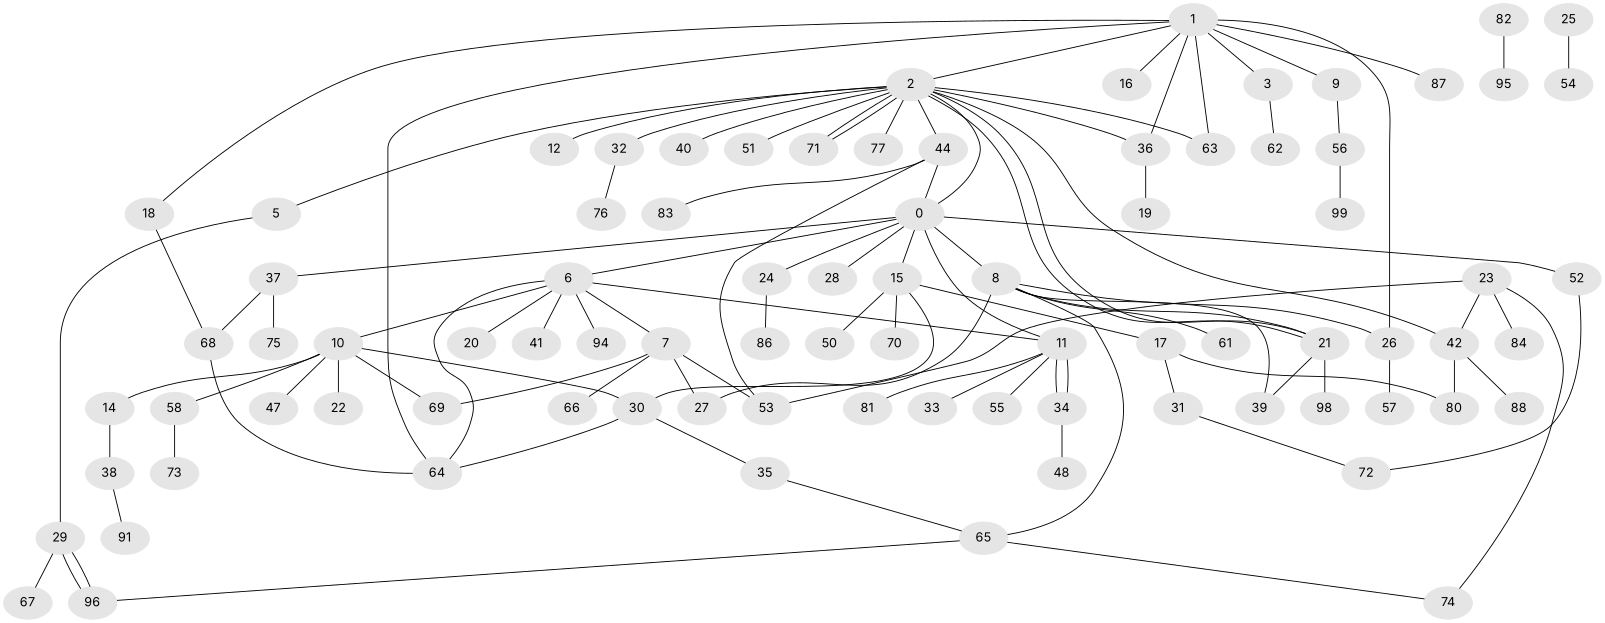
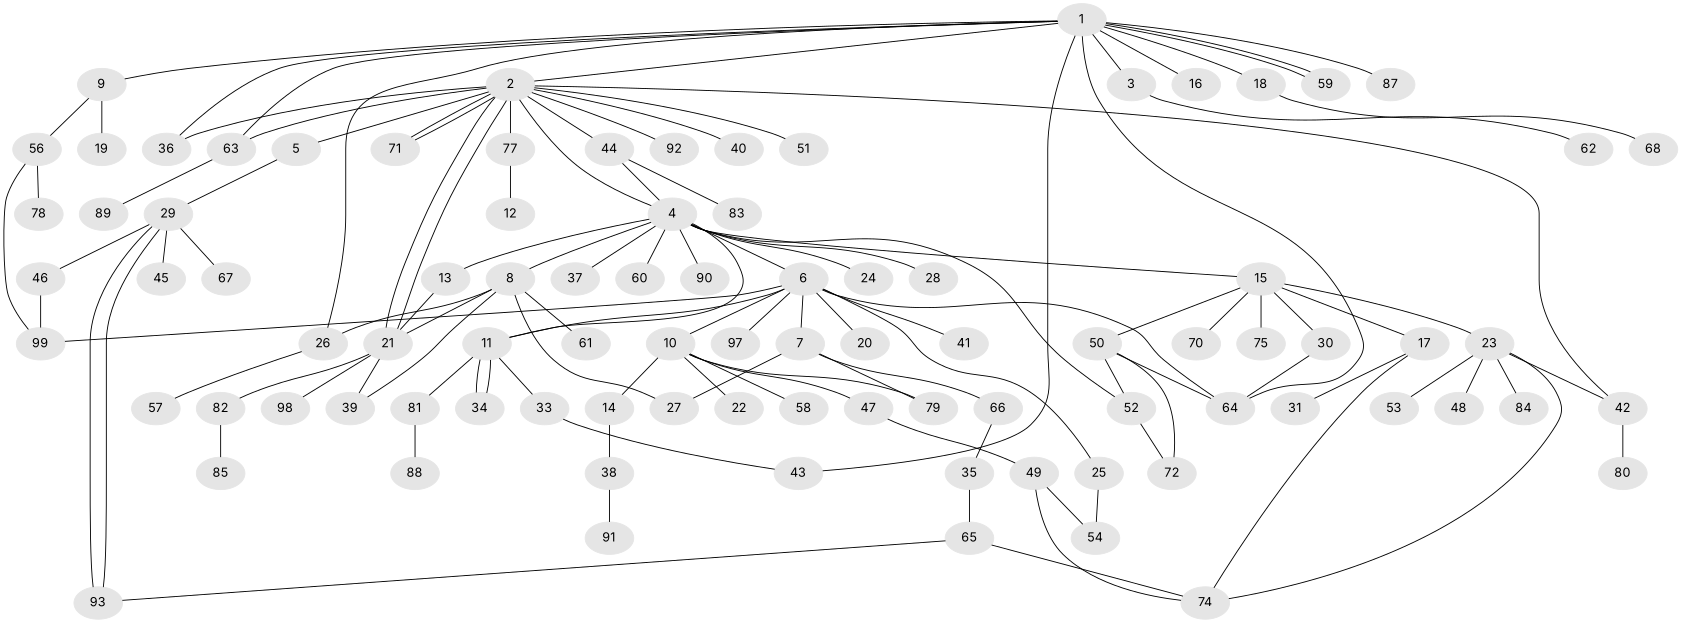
node "59": added
node "95": label "95" -> "85"
edge "2" -- "12": now "77" -- "12"
node "32": label "32" -> "92"
edge "36" -- "19": now "9" -- "19"
node "78": added
node "89": added
node "76": removed
node "0": label "0" -> "4"
edge "44" -- "53": removed
node "46": added
node "45": added
node "13": added
node "60": added
node "90": added
edge "15" -- "23": added
edge "37" -- "68": removed
edge "37" -- "75": now "15" -- "75"
edge "6" -- "99": added
node "94": label "94" -> "97"
node "86": removed
edge "10" -- "30": removed
edge "6" -- "25": added
edge "21" -- "82": added
edge "7" -- "53": removed
edge "50" -- "52": added
edge "17" -- "80": now "17" -- "74"
edge "42" -- "88": now "81" -- "88"
node "69": label "69" -> "79"
node "55": removed
edge "8" -- "65": removed
edge "30" -- "35": now "66" -- "35"
edge "34" -- "48": now "23" -- "48"
edge "31" -- "72": now "50" -- "72"
edge "68" -- "64": now "50" -- "64"
node "73": removed
node "43": added
node "49": added
node "96": label "96" -> "93"
